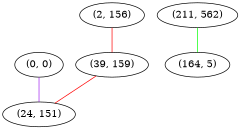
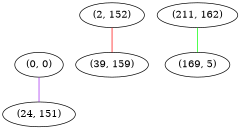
node "(2, 156)": label "(2, 156)" -> "(2, 152)"
node "(211, 562)": label "(211, 562)" -> "(211, 162)"
node "(164, 5)": label "(164, 5)" -> "(169, 5)"
edge "(39, 159)" -- "(24, 151)": removed
